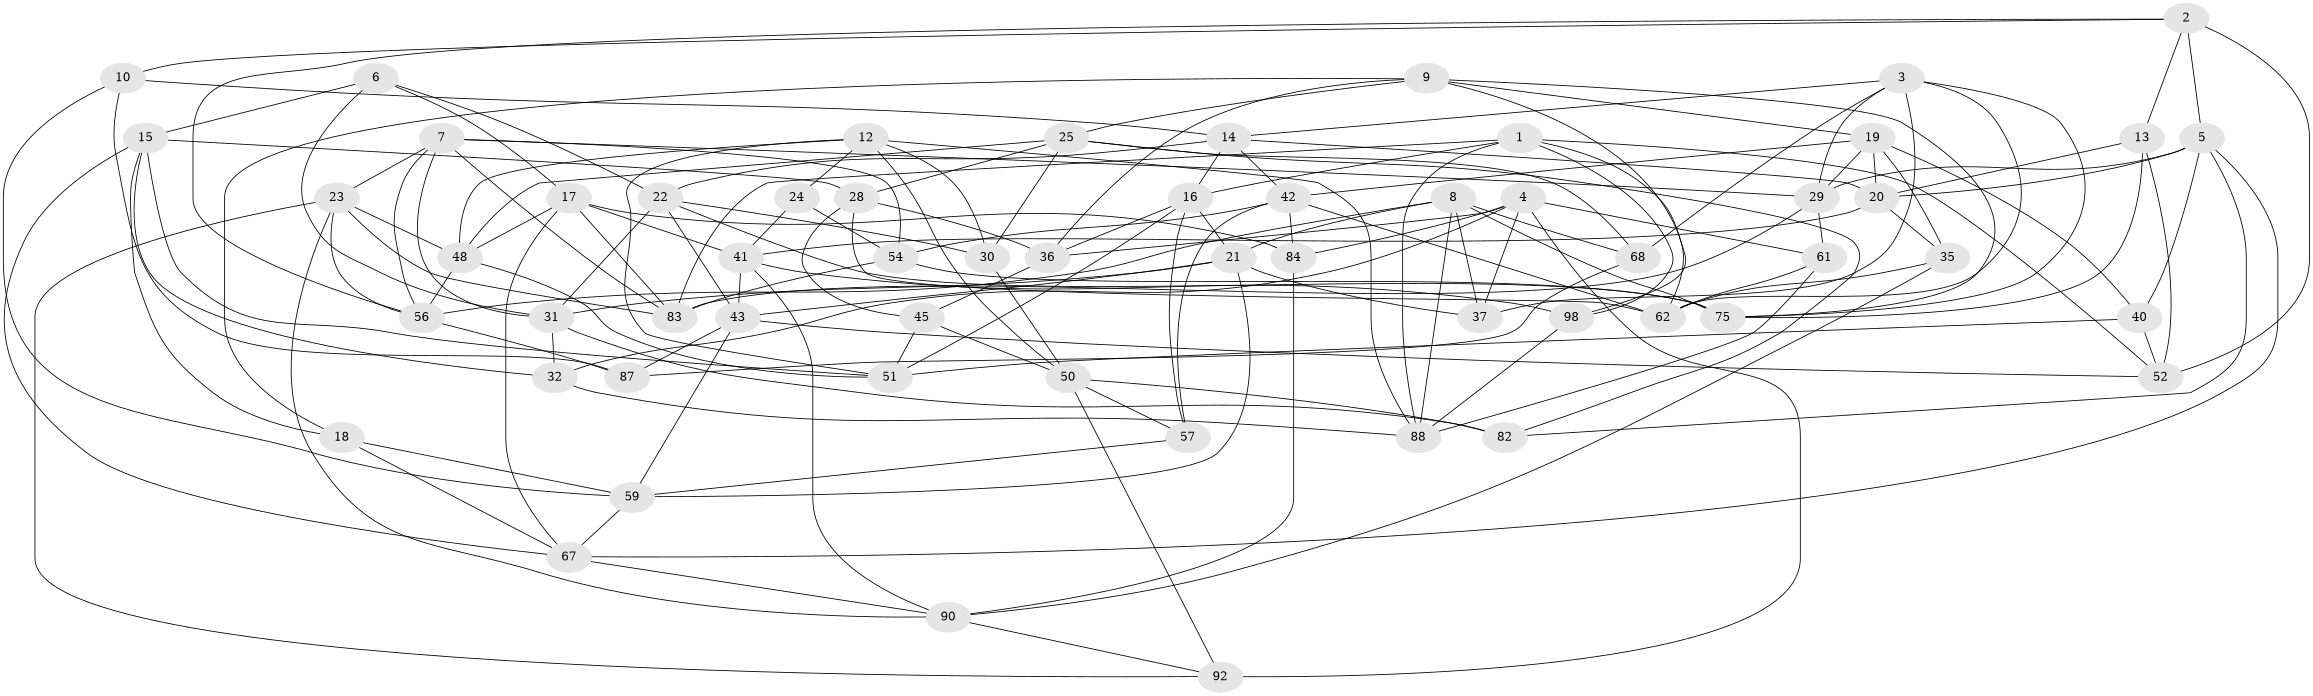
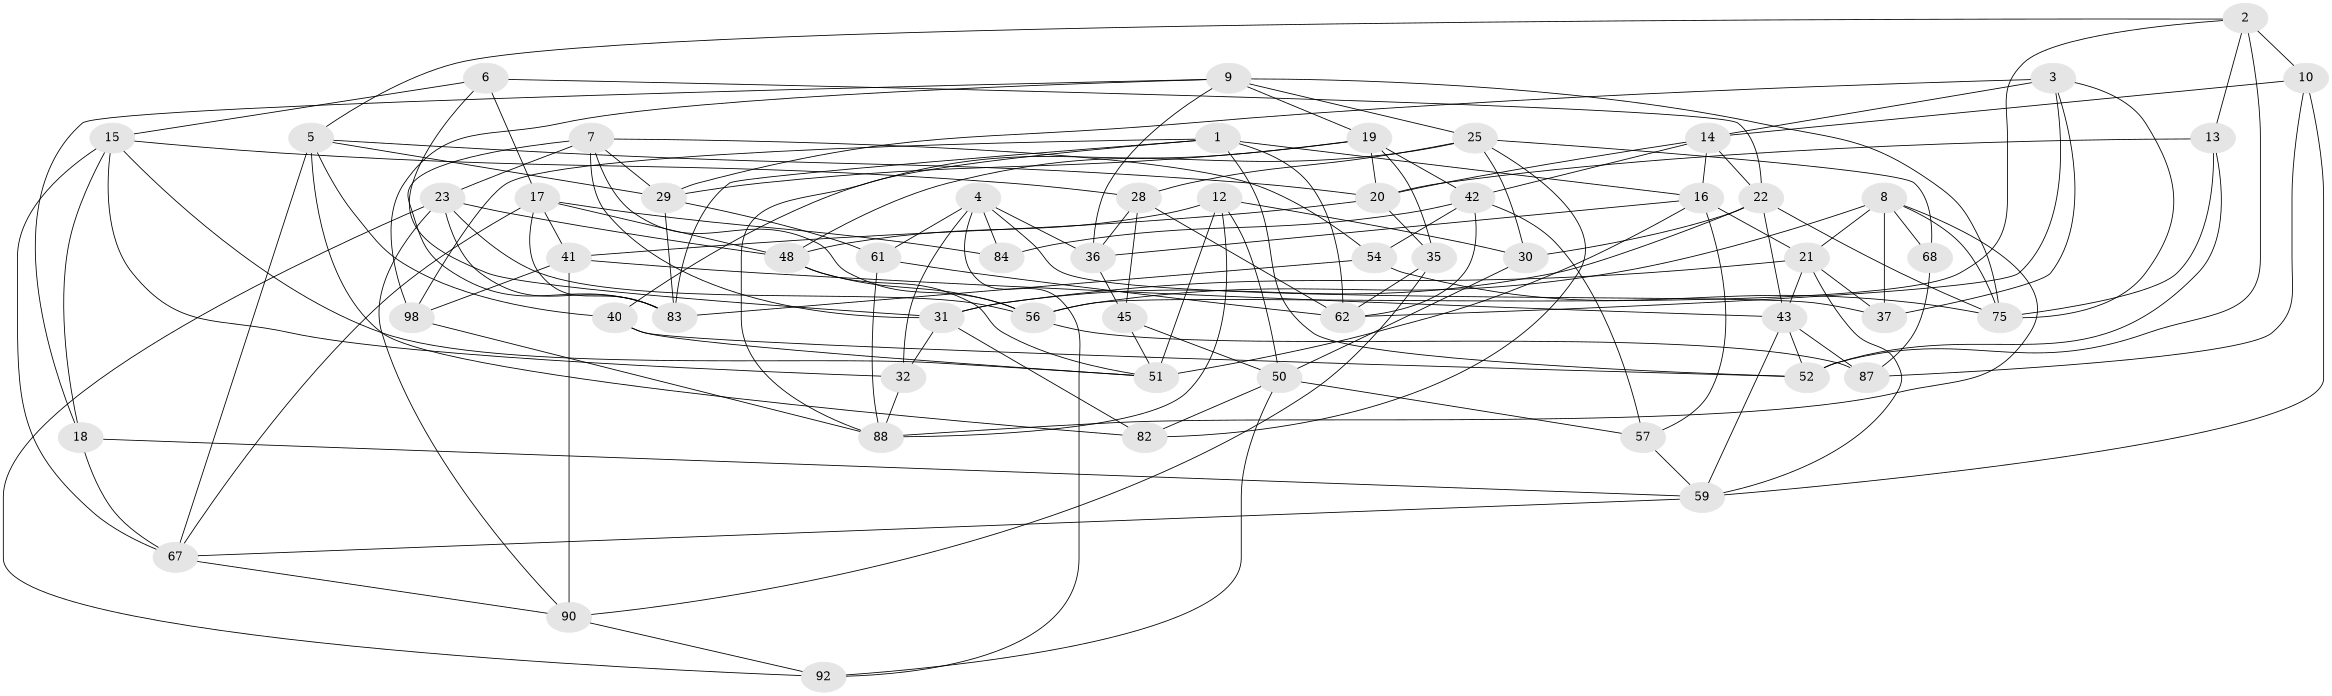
edge "3" -- "68": removed
node "24": removed
edge "84" -- "90": removed
